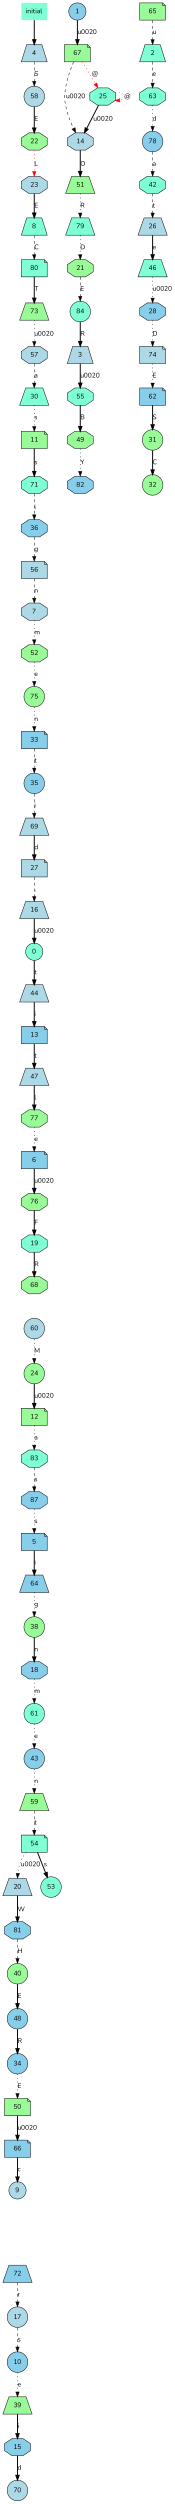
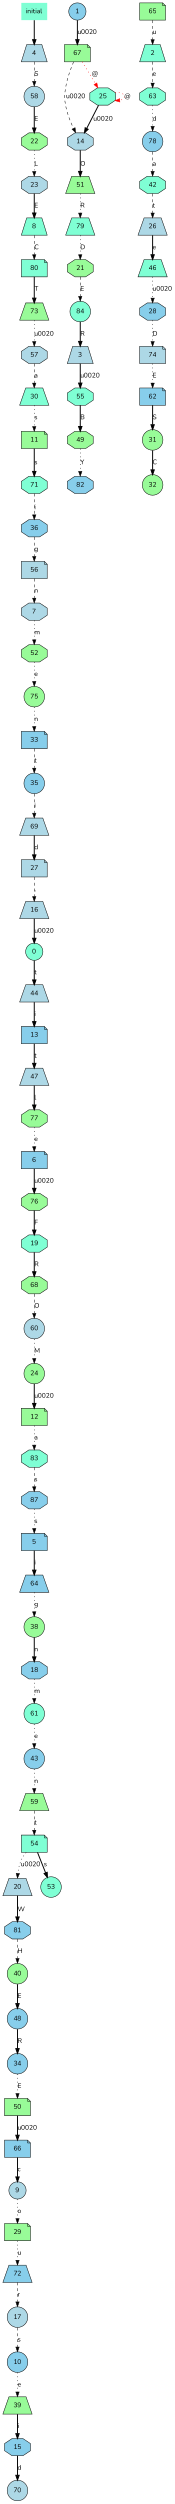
edge "22" -> "23": color red -> black
edge "68" -> "60": added, label "O"
node "29": added
